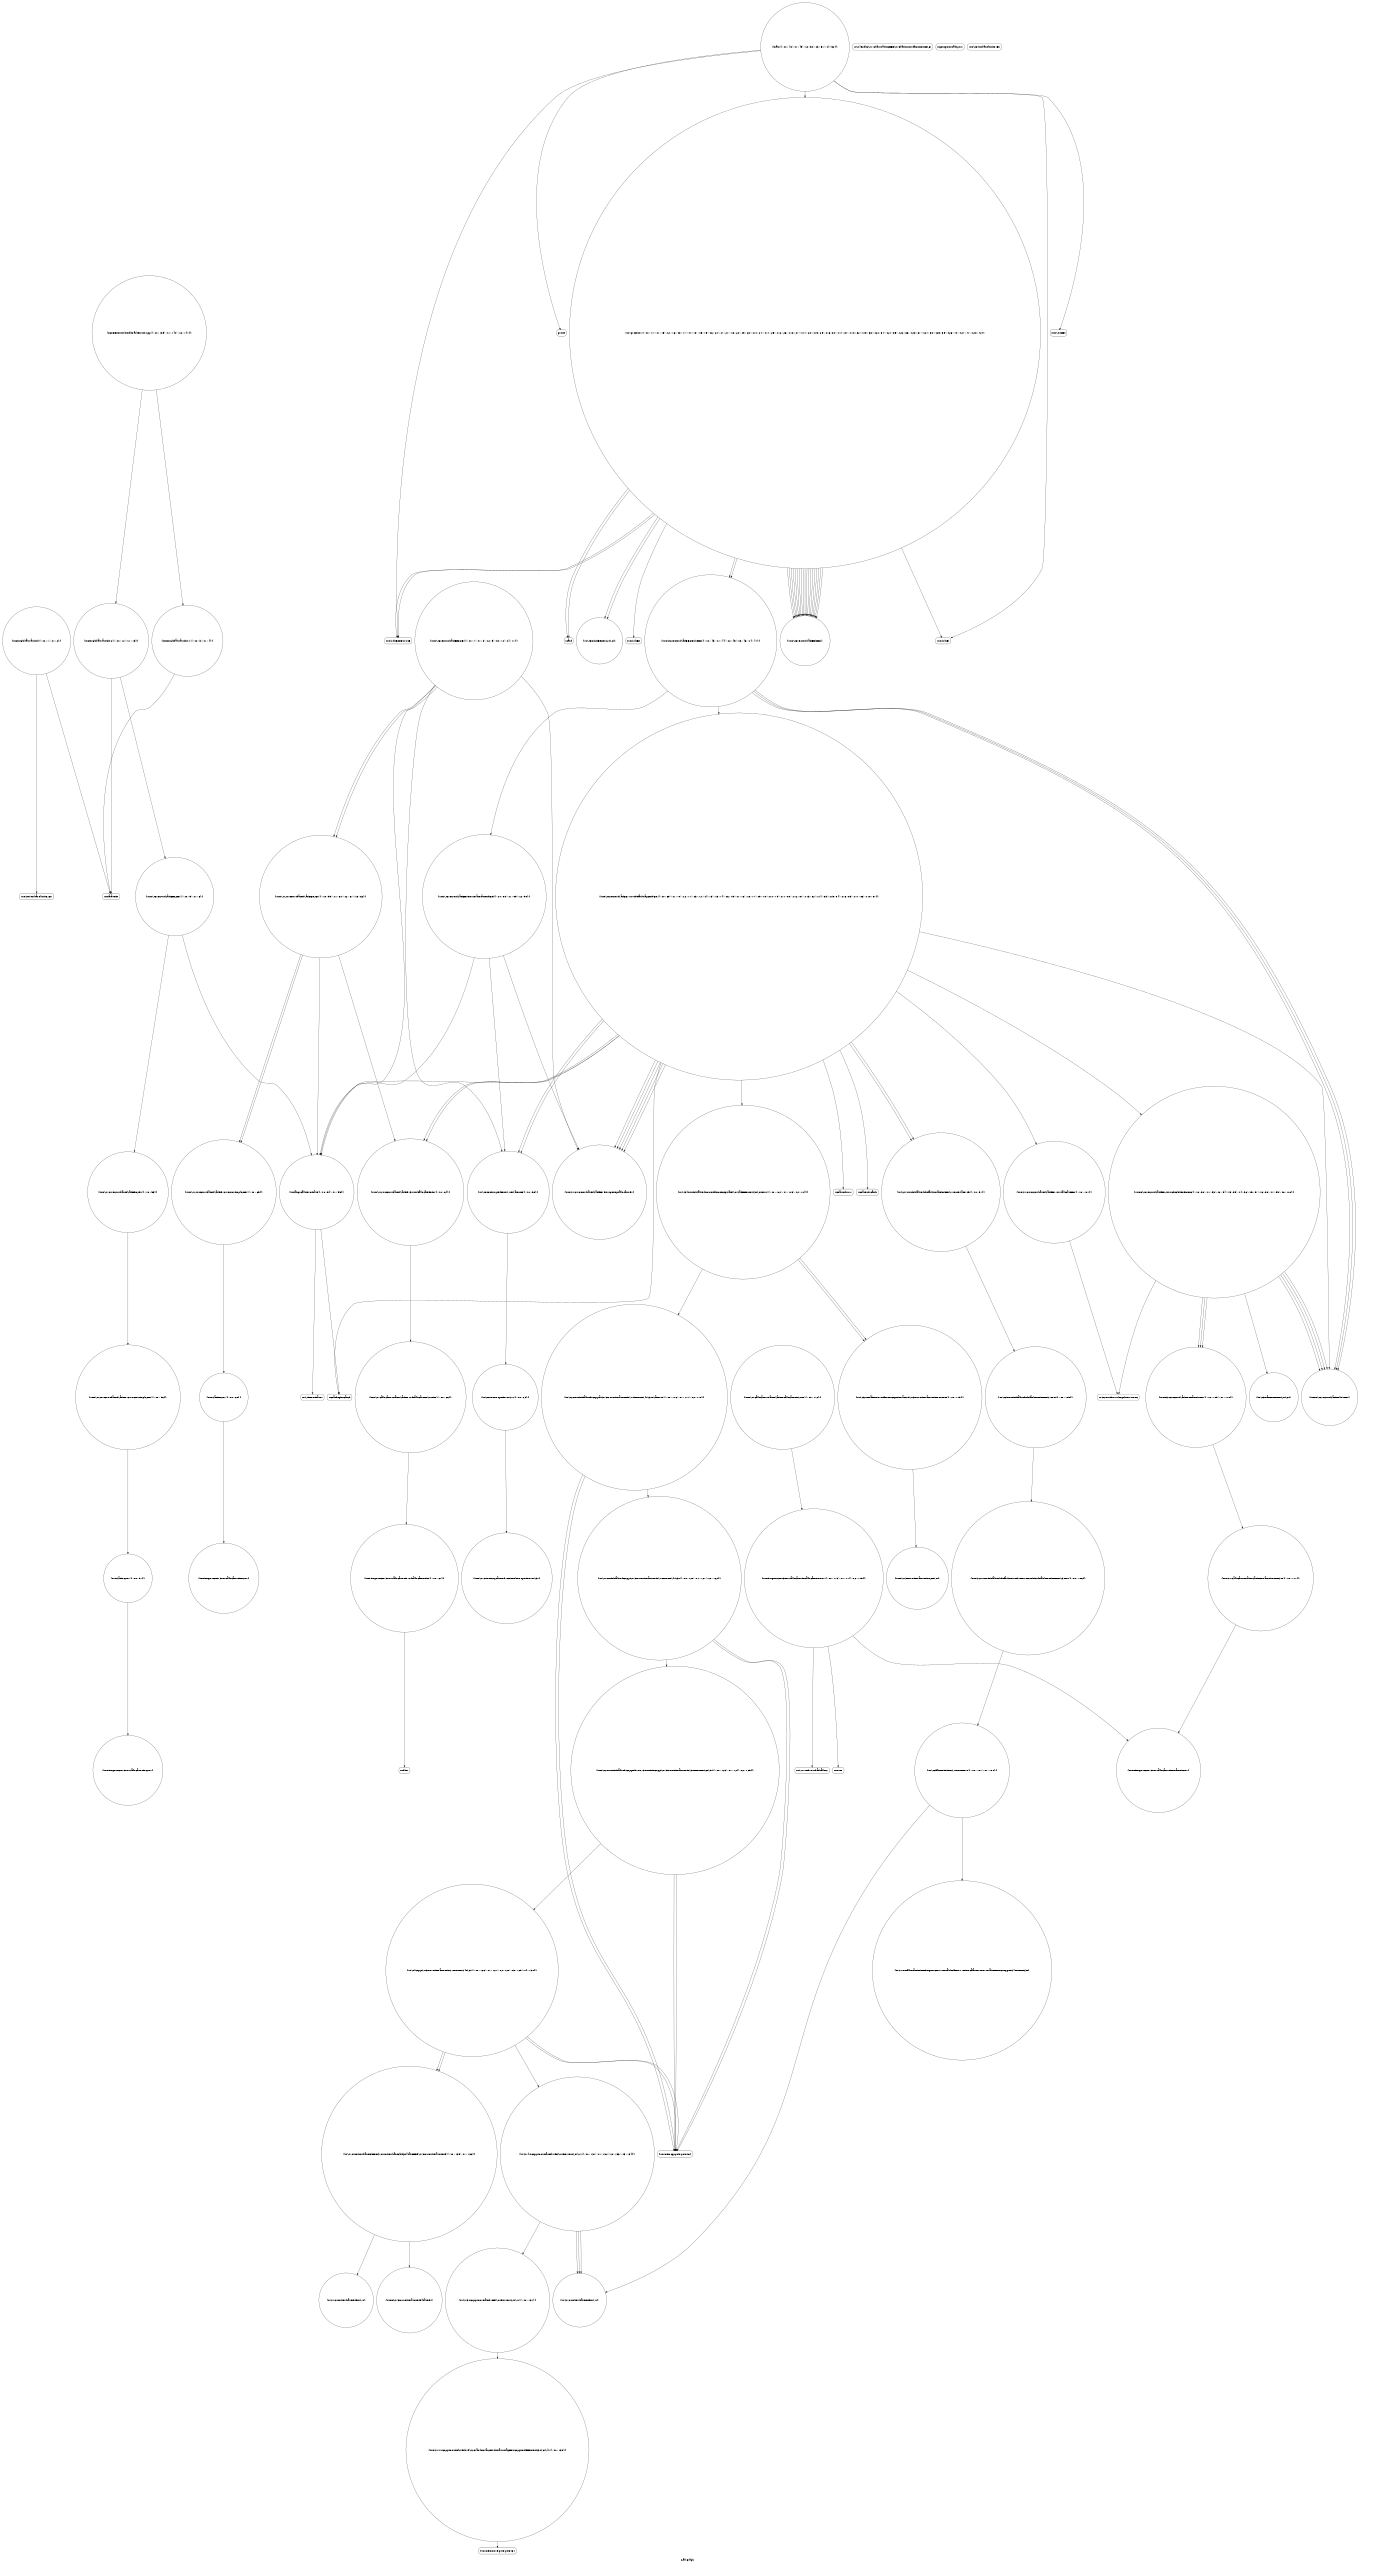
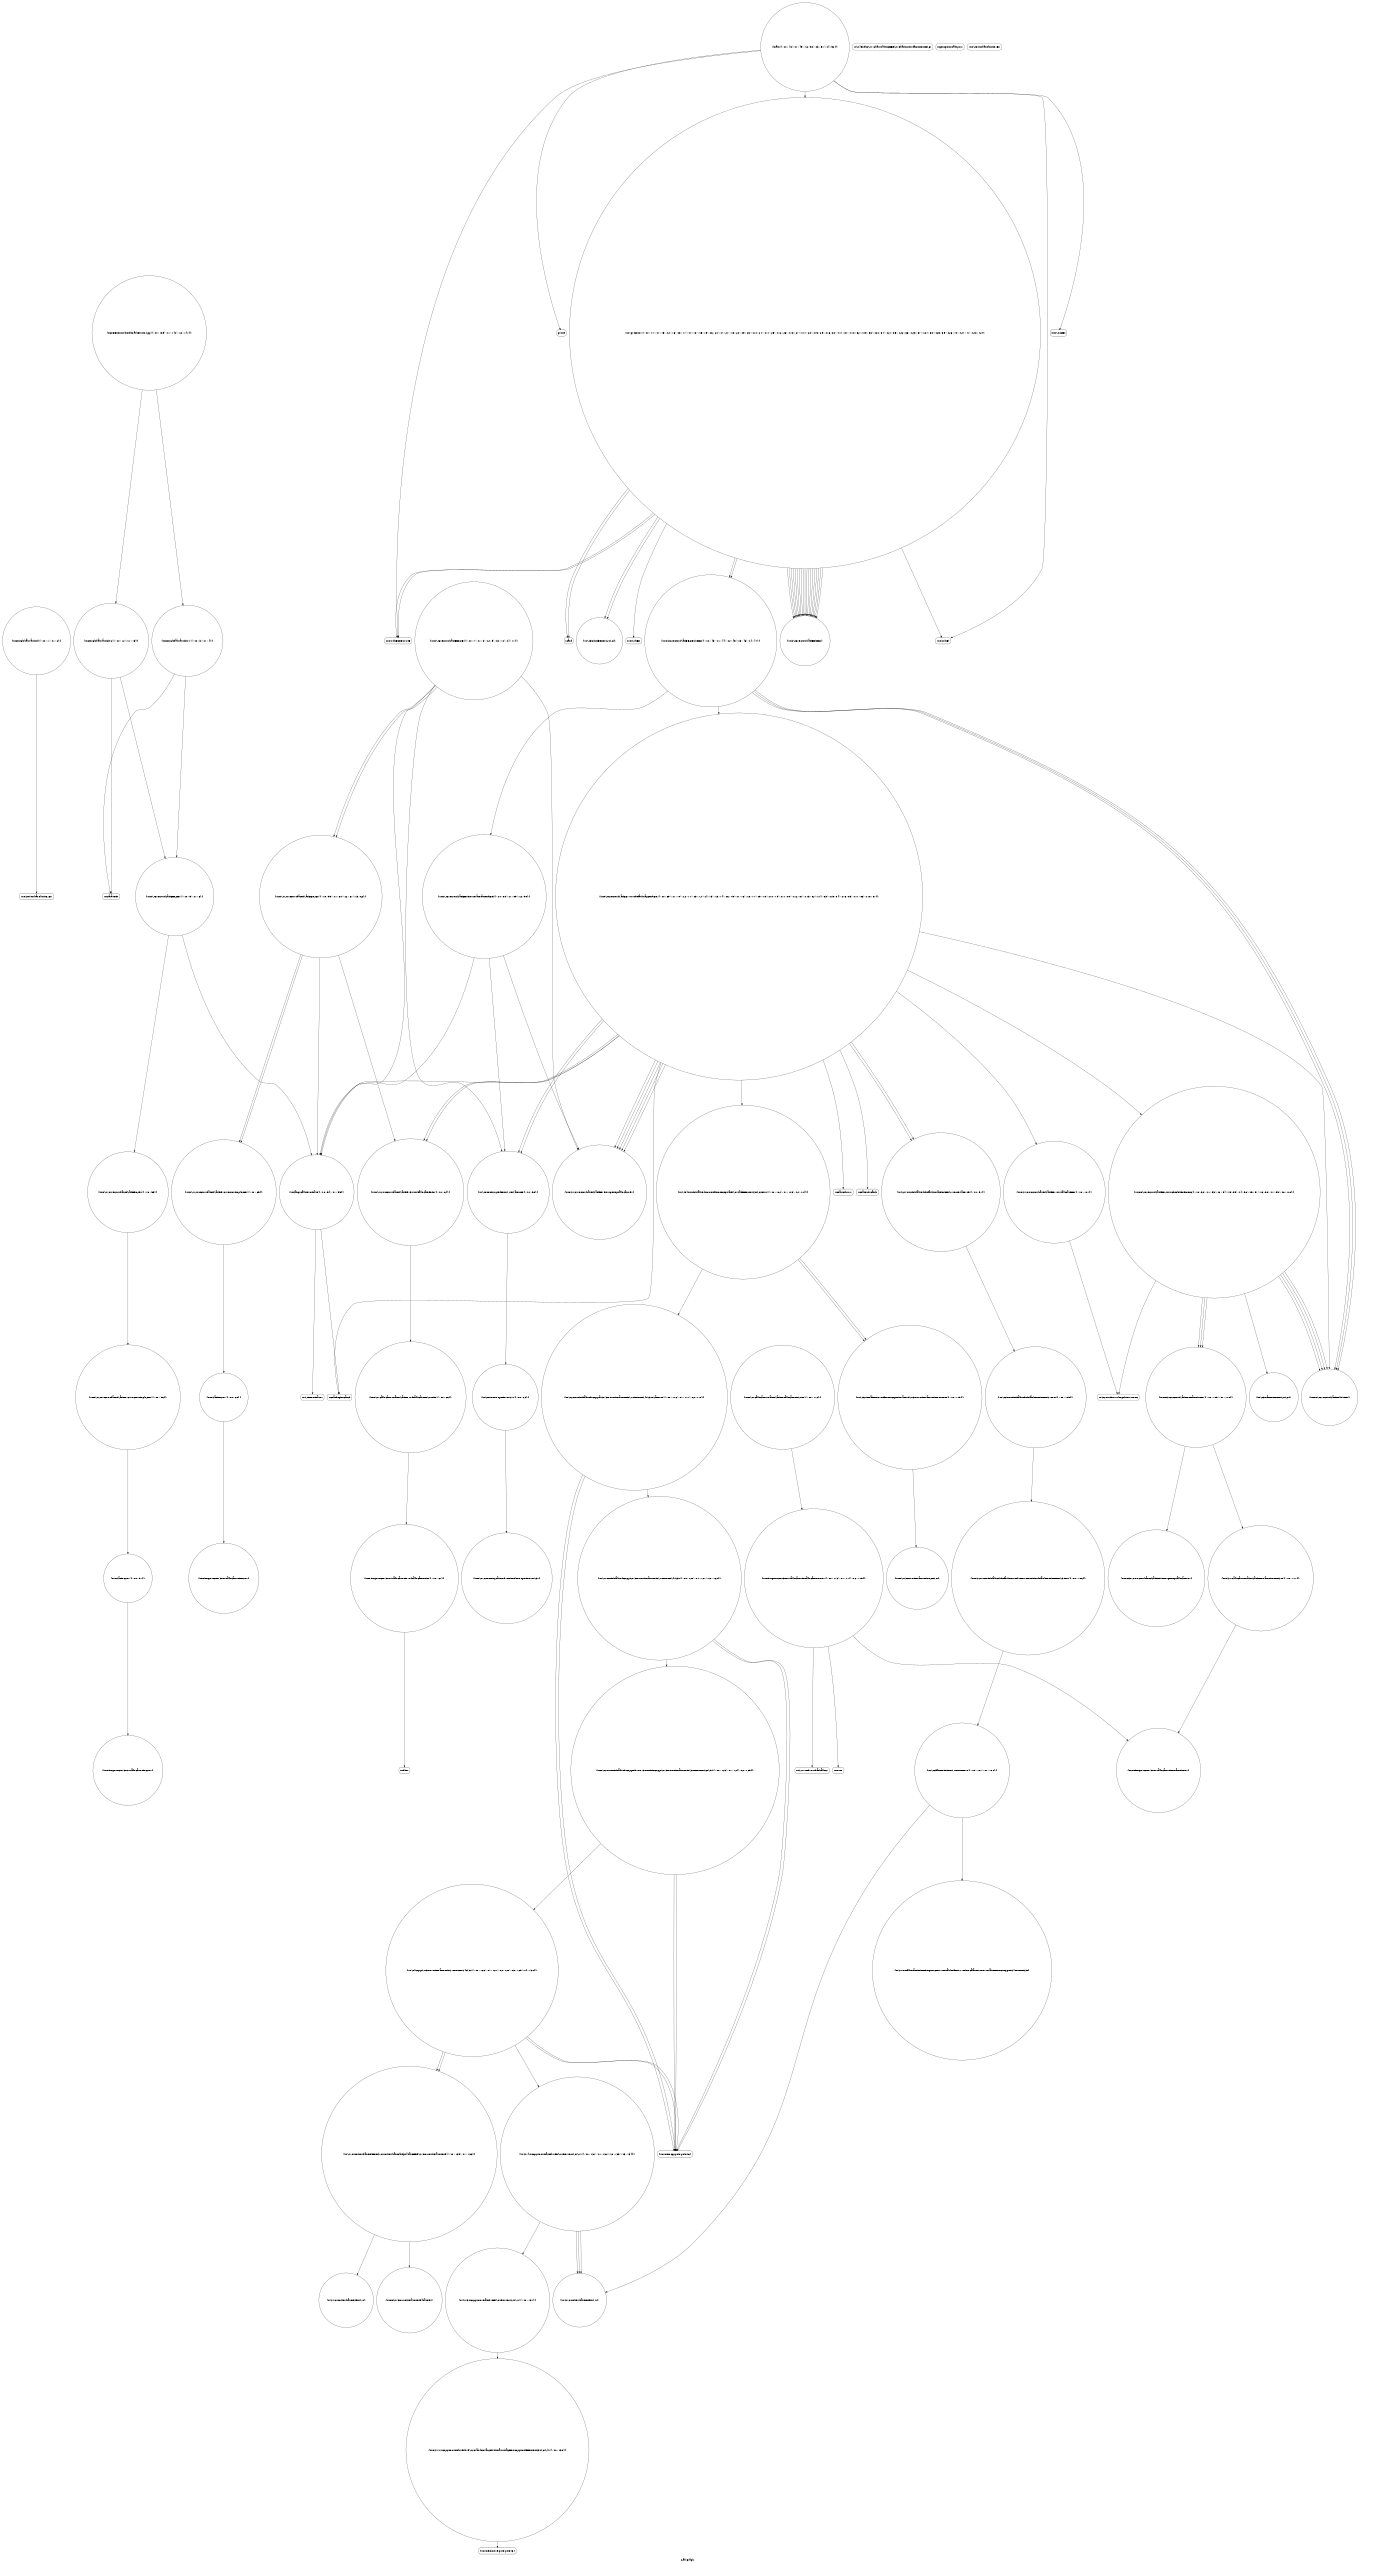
edge "{__cxx_global_var_init.1|{<s0>3|<s1>4}}" -> "{_ZNSt6vectorIiSaIiEEC2Ev|{<s0>5|<s1>6}}": added
edge "{__cxx_global_var_init|{<s0>1|<s1>2}}" -> "__cxa_atexit": removed
node "{_ZNKSt12_Vector_baseIiSaIiEE19_M_get_Tp_allocatorEv}": added
